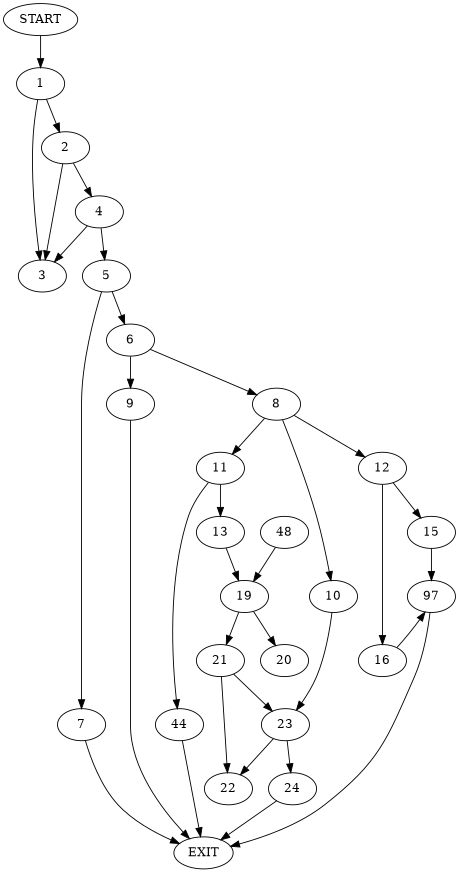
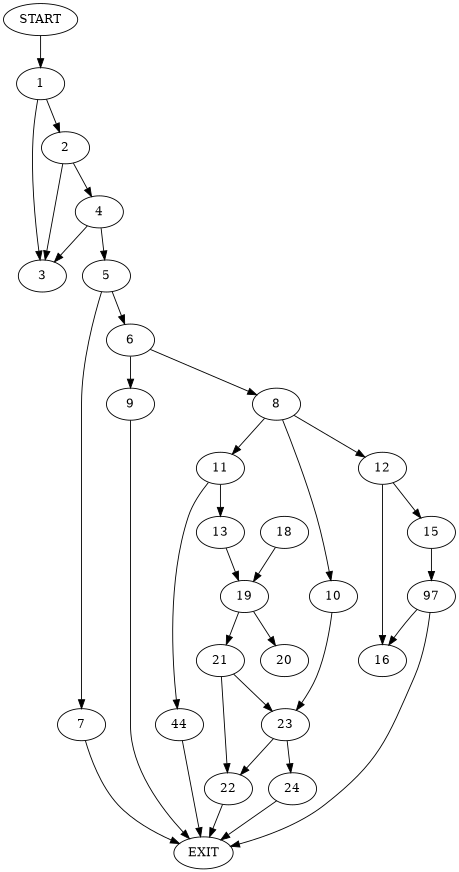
node "48": label "48" -> "18"
edge "16" -> "97": reversed
edge "22" -> "EXIT": added
